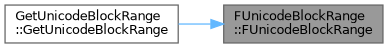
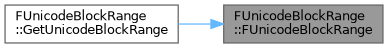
node "GetUnicodeBlockRange ::GetUnicodeBlockRange": label "GetUnicodeBlockRange ::GetUnicodeBlockRange" -> "FUnicodeBlockRange ::GetUnicodeBlockRange"
